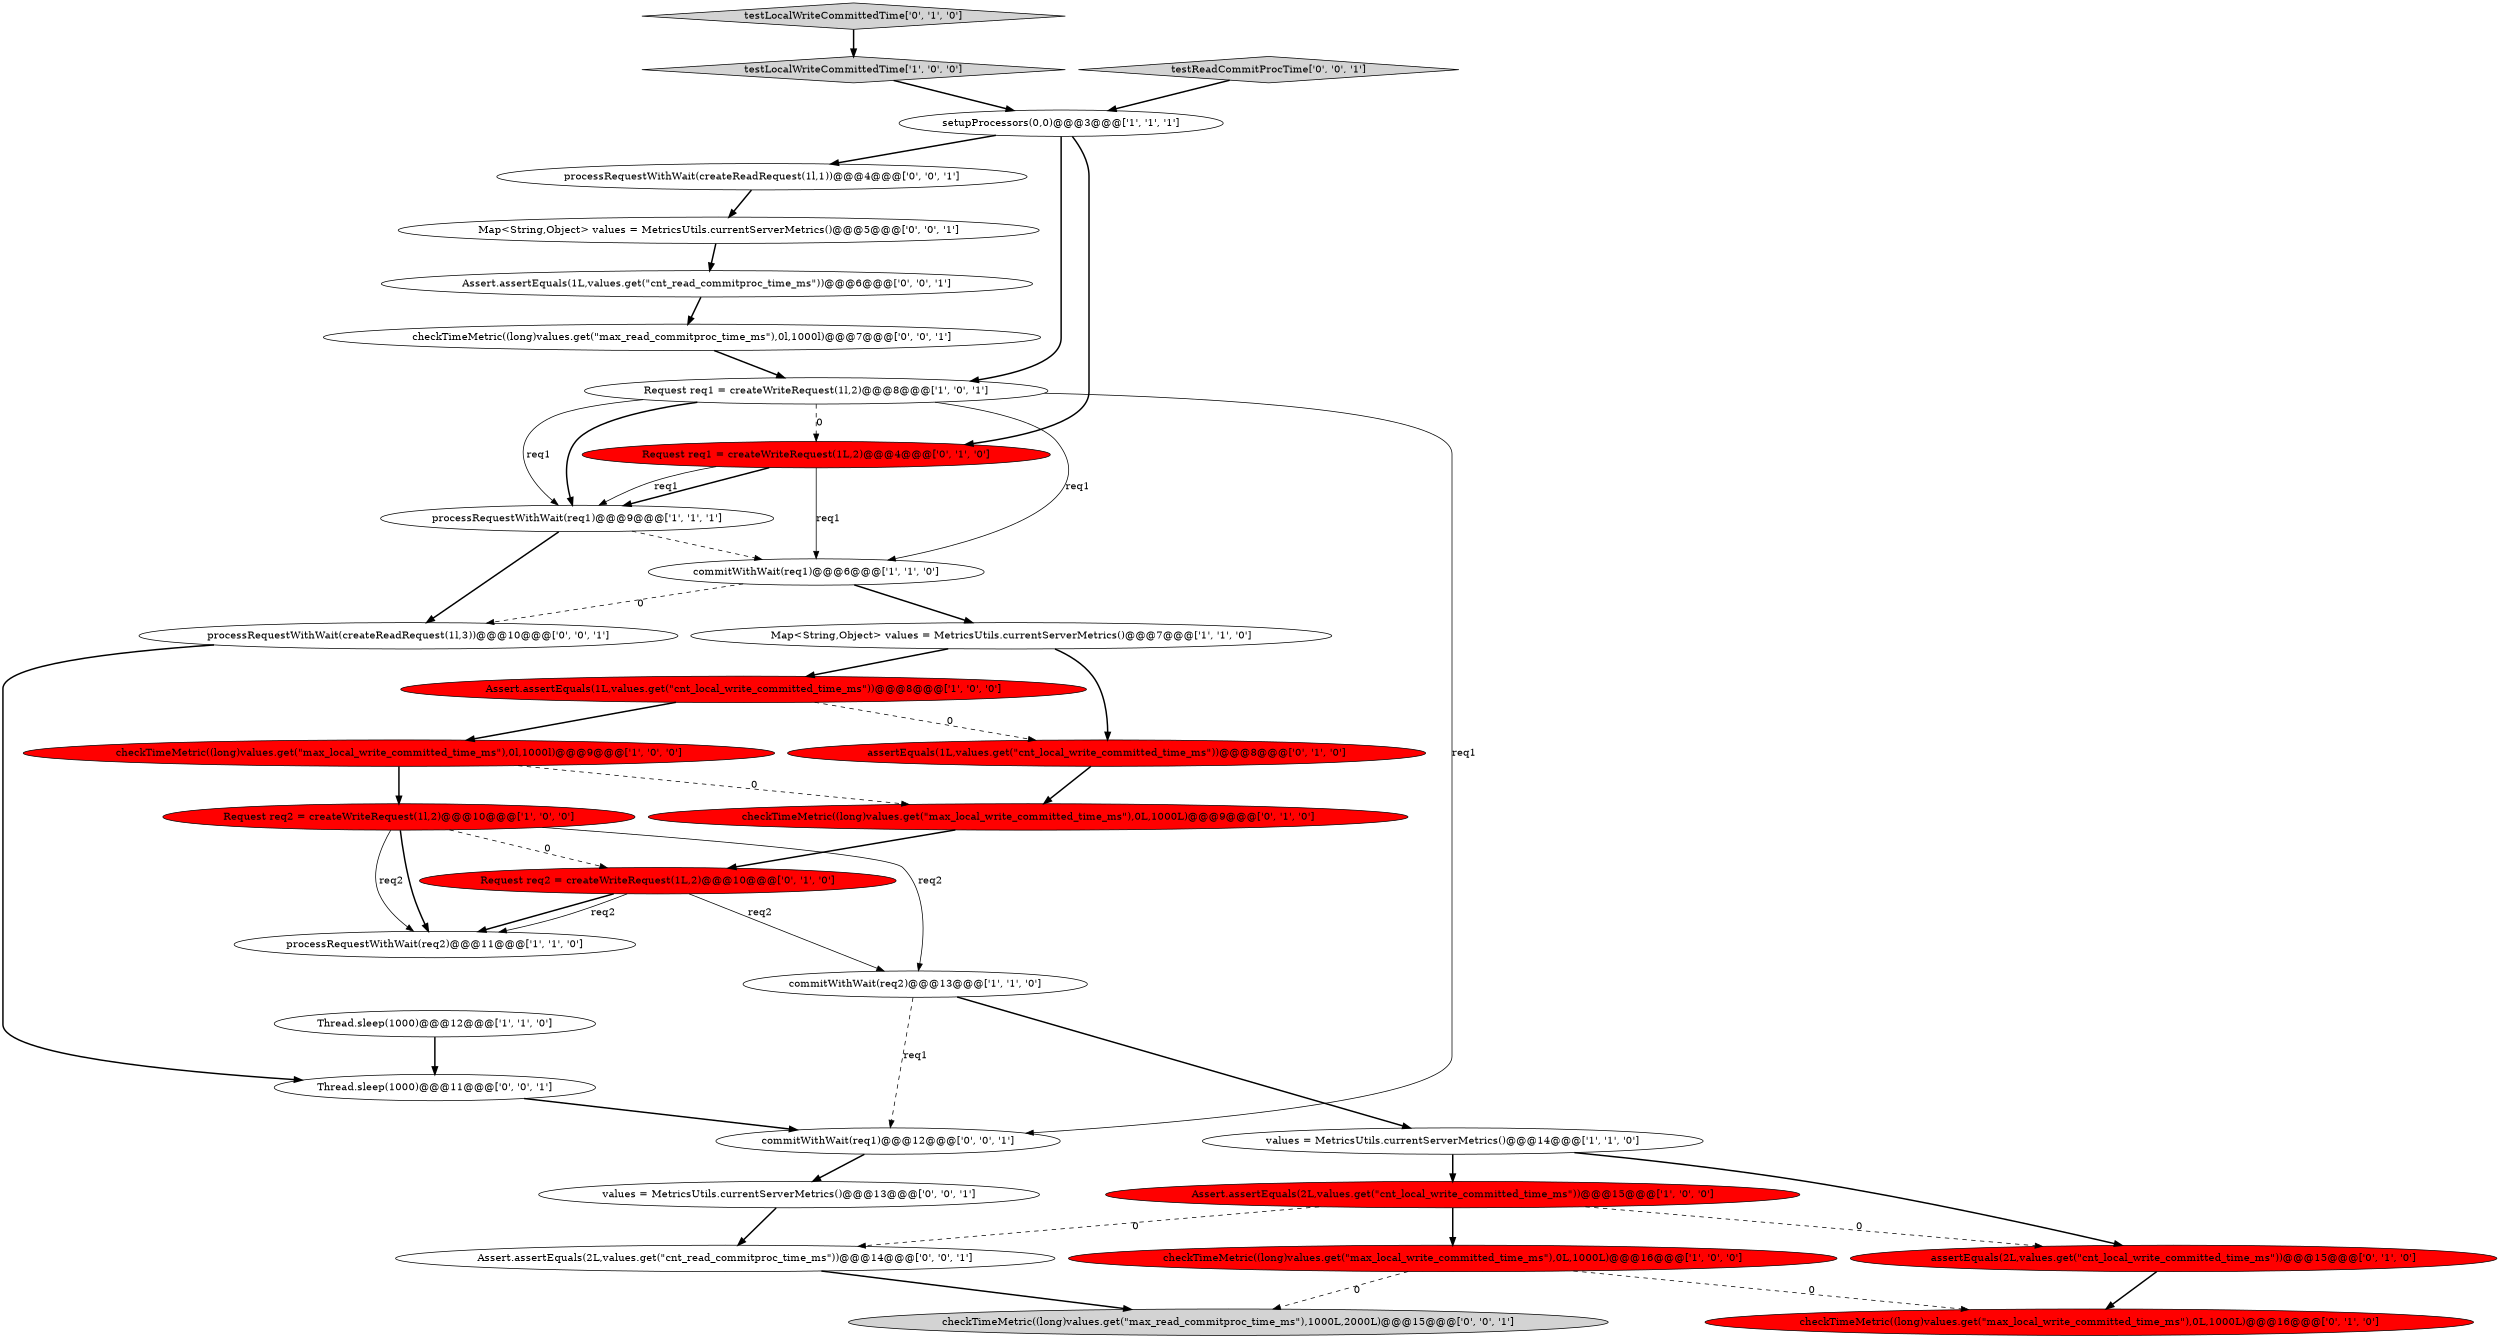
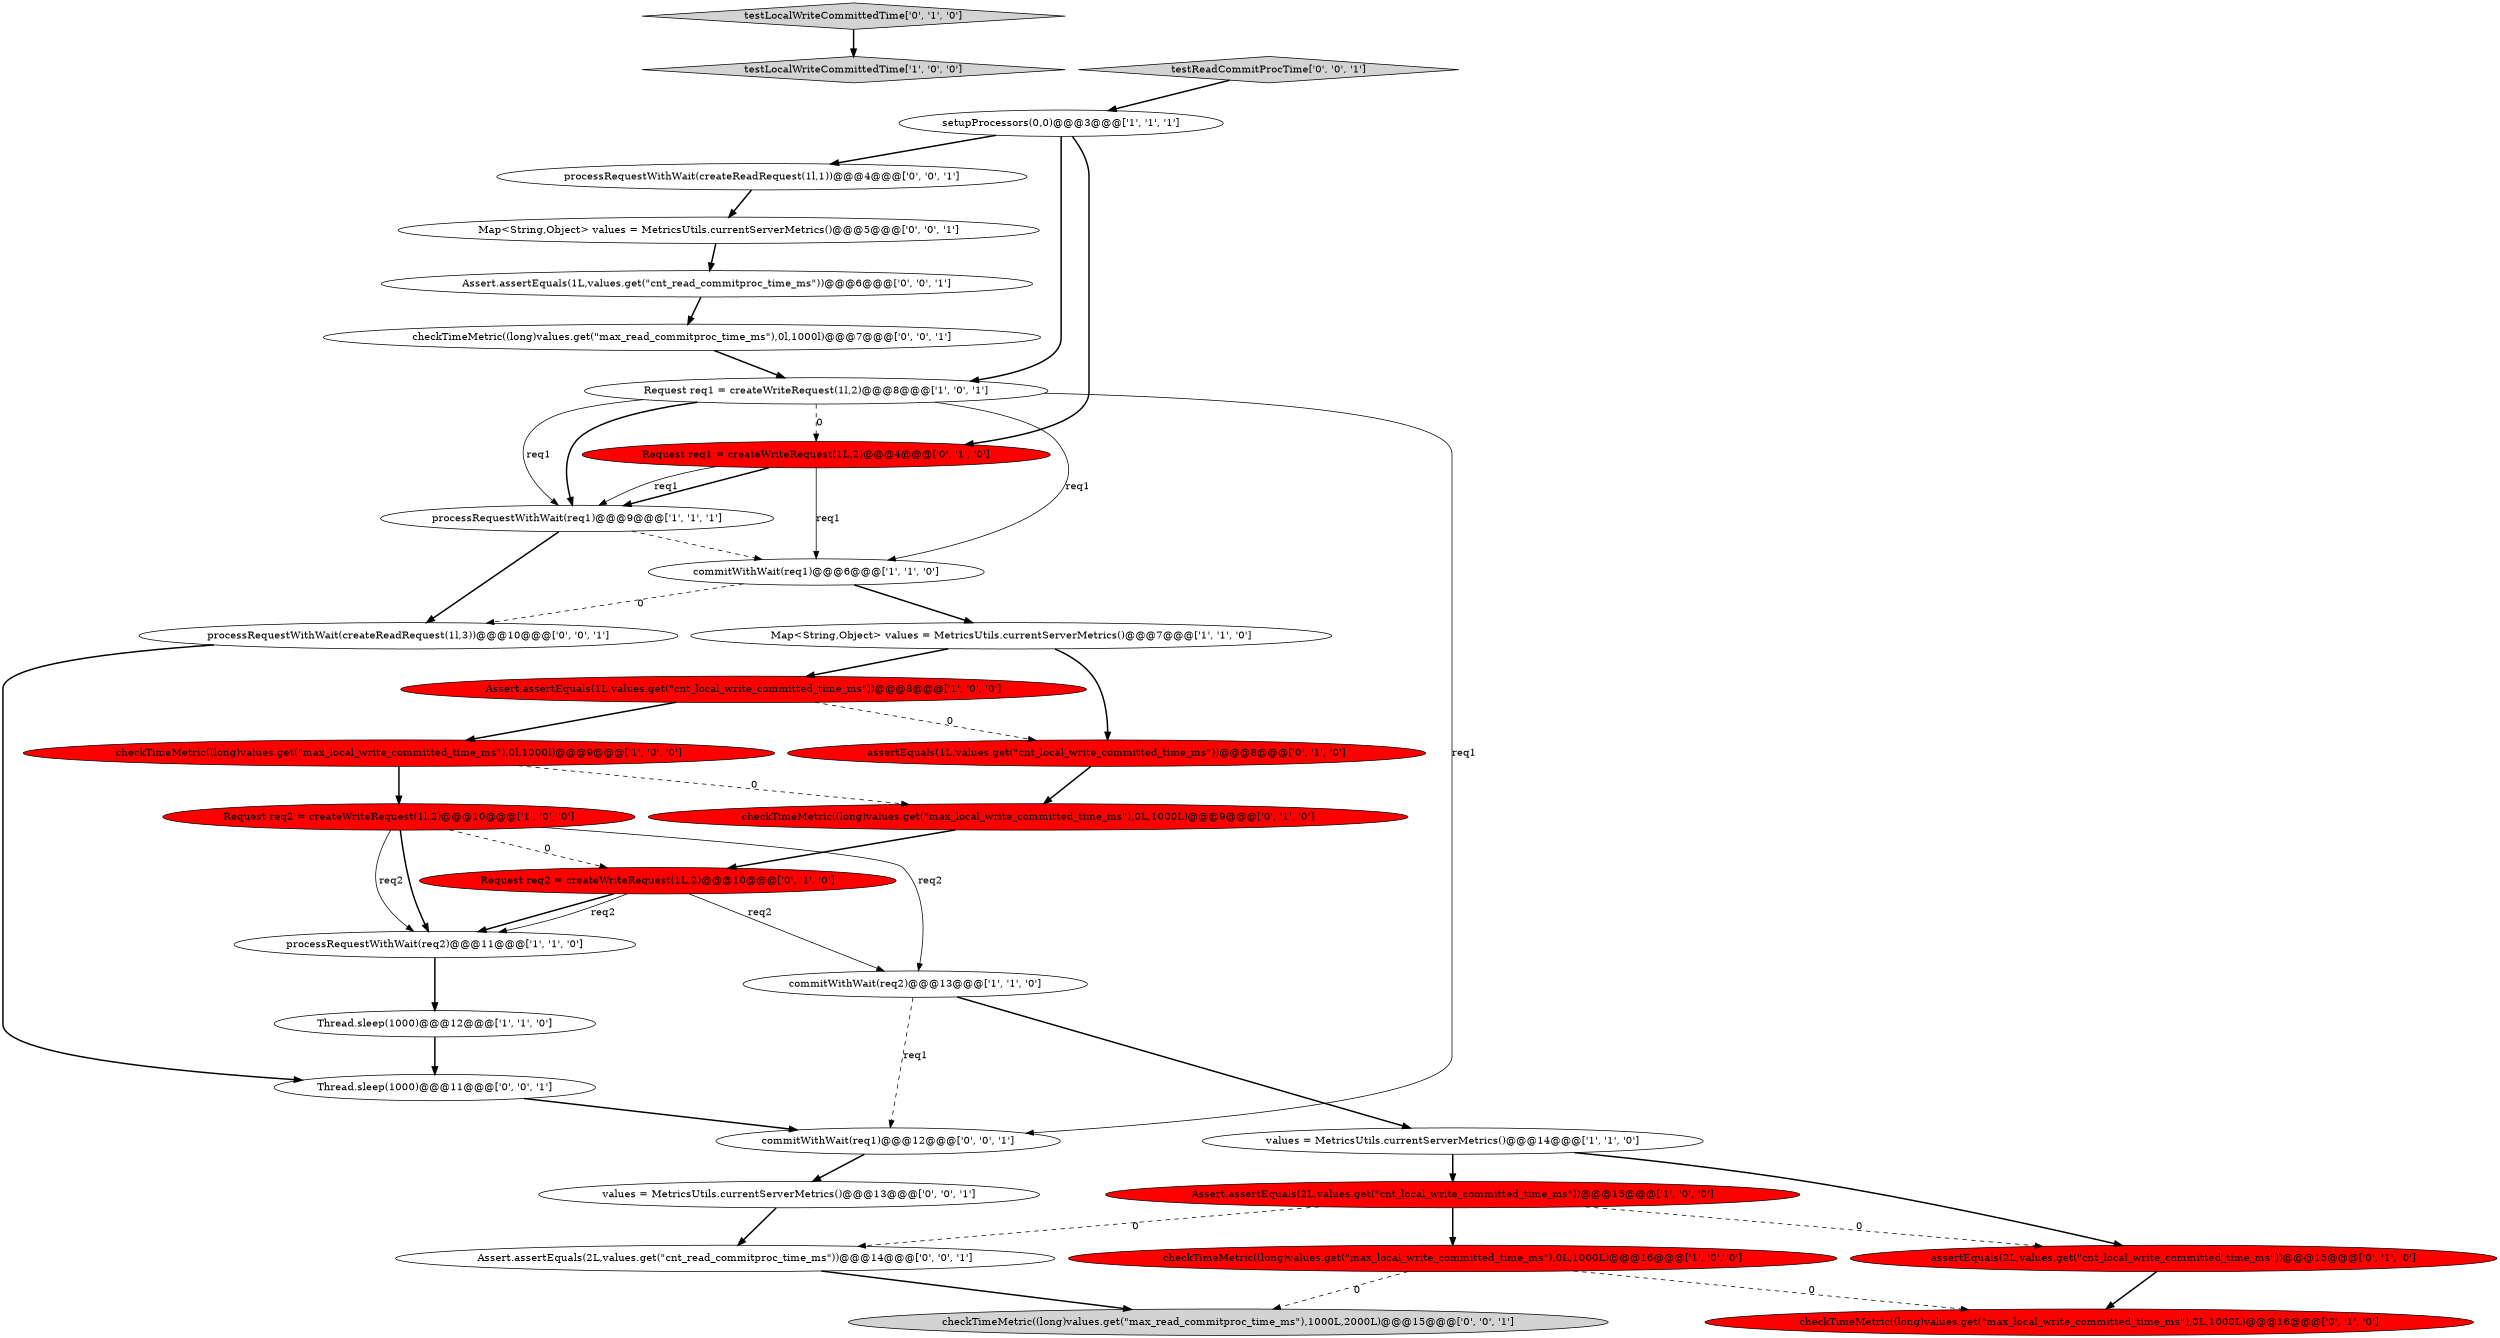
edge "testLocalWriteCommittedTime['1', '0', '0']" -> "setupProcessors(0,0)@@@3@@@['1', '1', '1']": removed
edge "processRequestWithWait(req2)@@@11@@@['1', '1', '0']" -> "Thread.sleep(1000)@@@12@@@['1', '1', '0']": added
